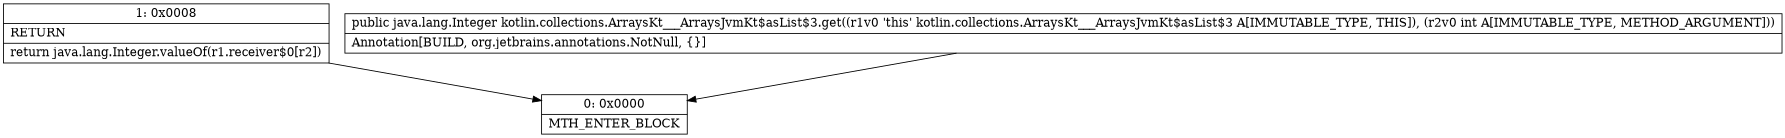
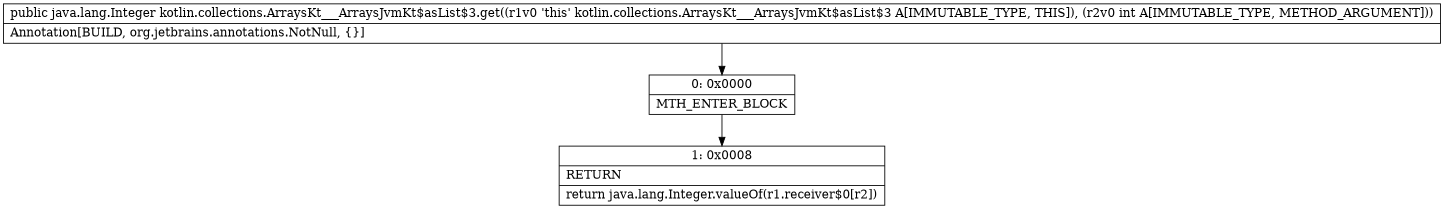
edge "1: 0x0008" -> "0: 0x0000": reversed
